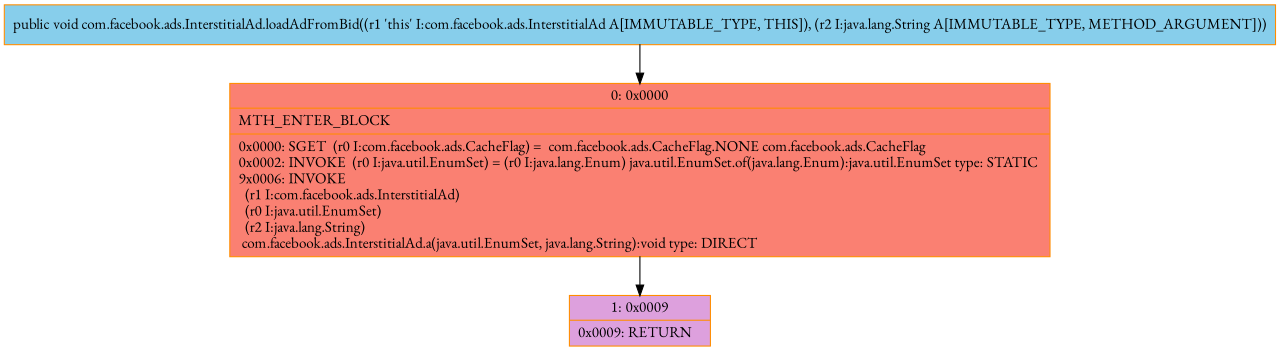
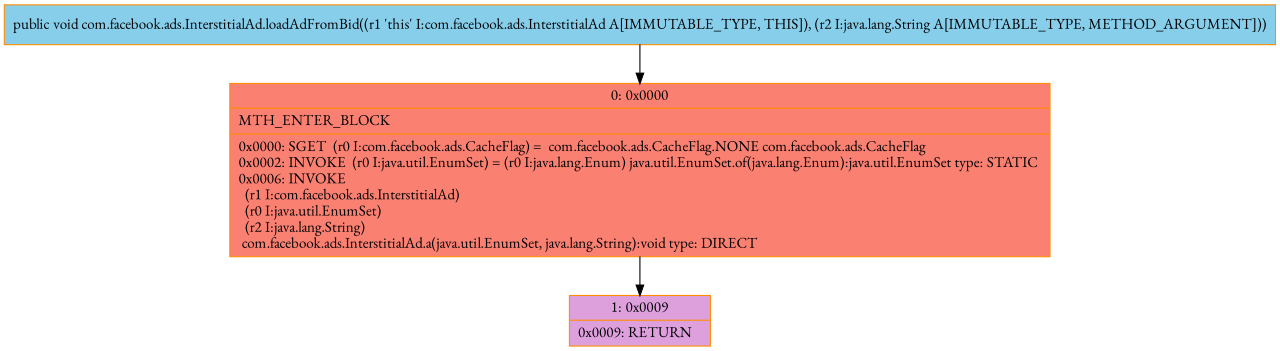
node "0: 0x0000": text "9x0006: INVOKE" -> "0x0006: INVOKE"
